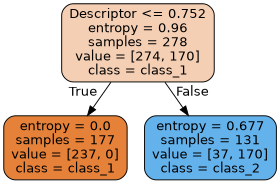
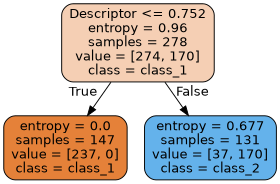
node "entropy = 0.0 samples = 177 value = [237, 0] class = class_1": label "entropy = 0.0 samples = 177 value = [237, 0] class = class_1" -> "entropy = 0.0 samples = 147 value = [237, 0] class = class_1"
